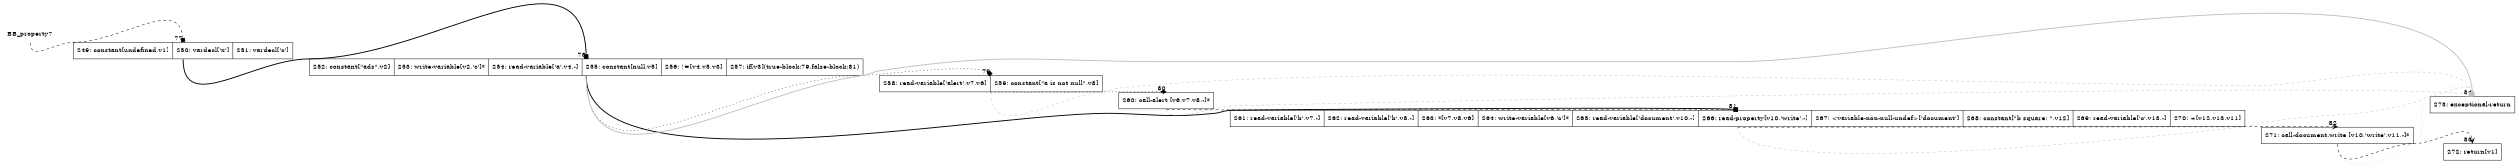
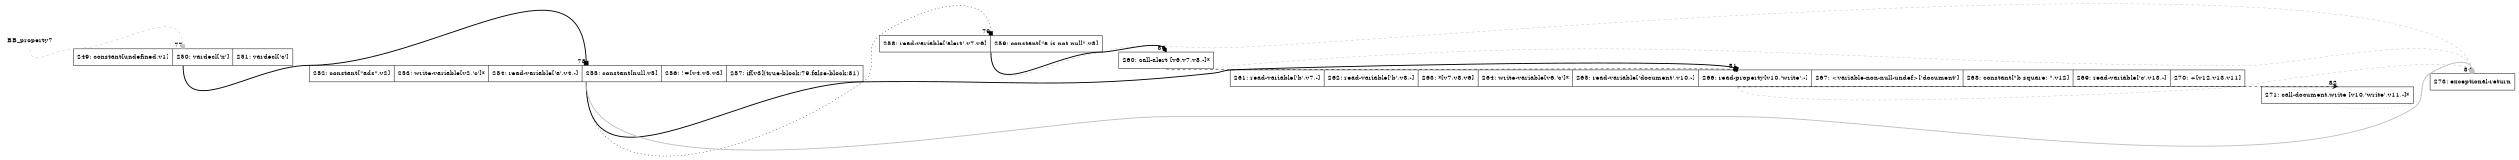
edge "BB_property7" -> "249: constant[undefined,v1]": color black -> gray
edge "258: read-variable['alert',v7,v6]" -> "260: call-alert [v6,v7,v8,-]*": style dotted -> bold
node "272: return[v1]": removed
